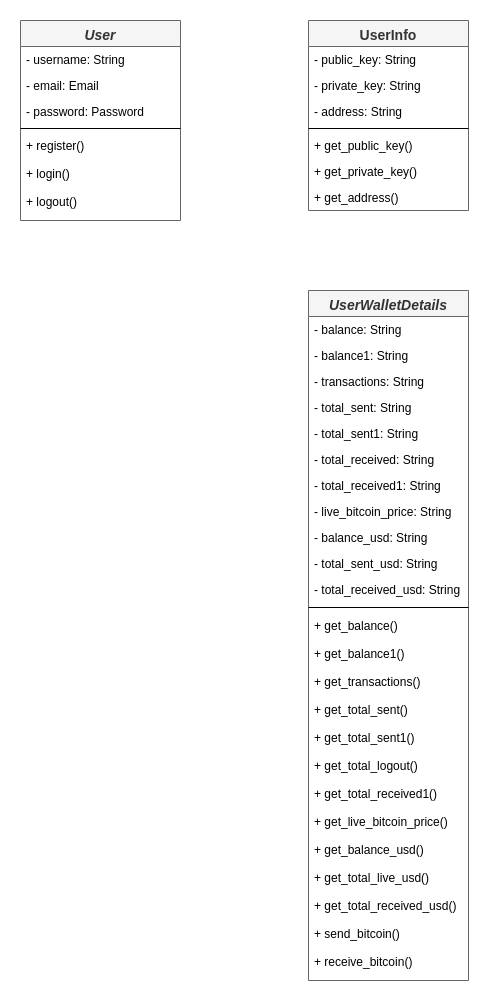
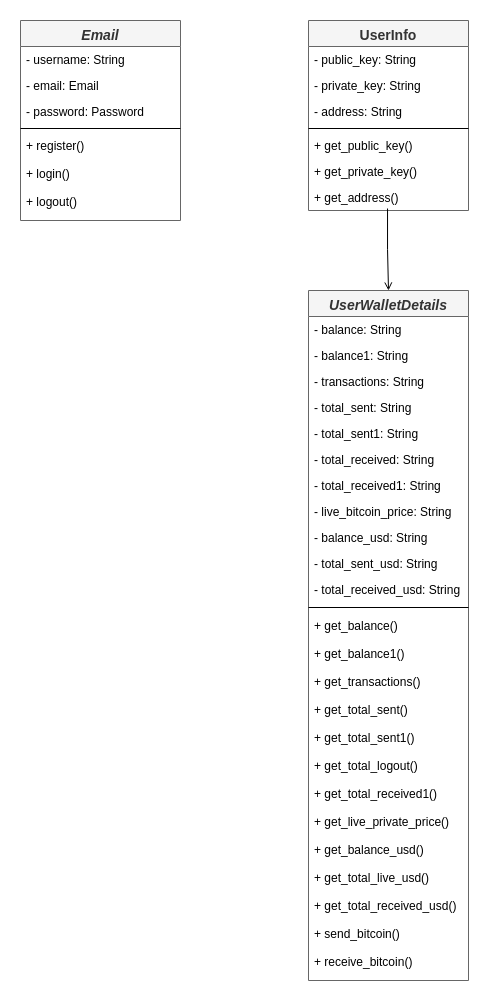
node "User": label "User" -> "Email"
edge "+ get_address()" -> "UserWalletDetails": added
node "+ get_live_bitcoin_price()": label "+ get_live_bitcoin_price()" -> "+ get_live_private_price()"
